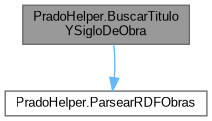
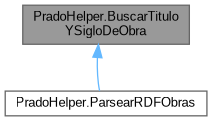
edge "PradoHelper.BuscarTitulo YSigloDeObra" -> "PradoHelper.ParsearRDFObras": reversed
